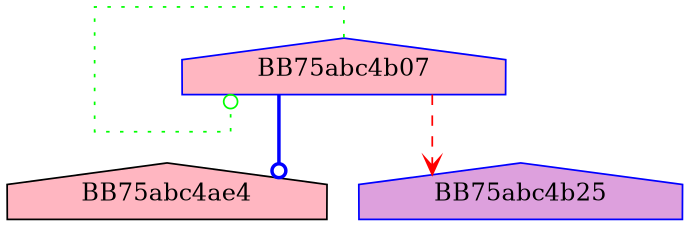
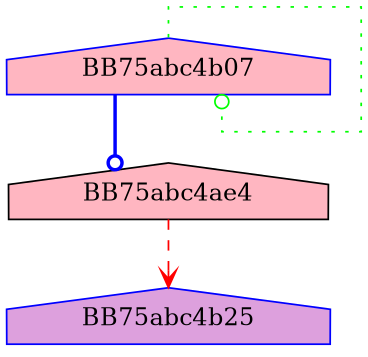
edge "BB75abc4b07" -> "BB75abc4b25": now "BB75abc4ae4" -> "BB75abc4b25"
